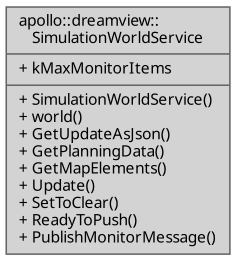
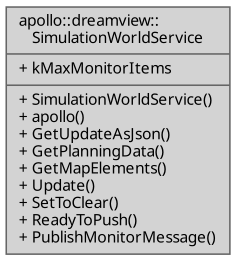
node "apollo::dreamview::": text "+ world()" -> "+ apollo()"
